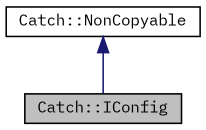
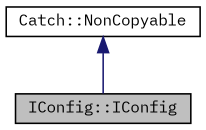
node "Catch::IConfig": label "Catch::IConfig" -> "IConfig::IConfig"
